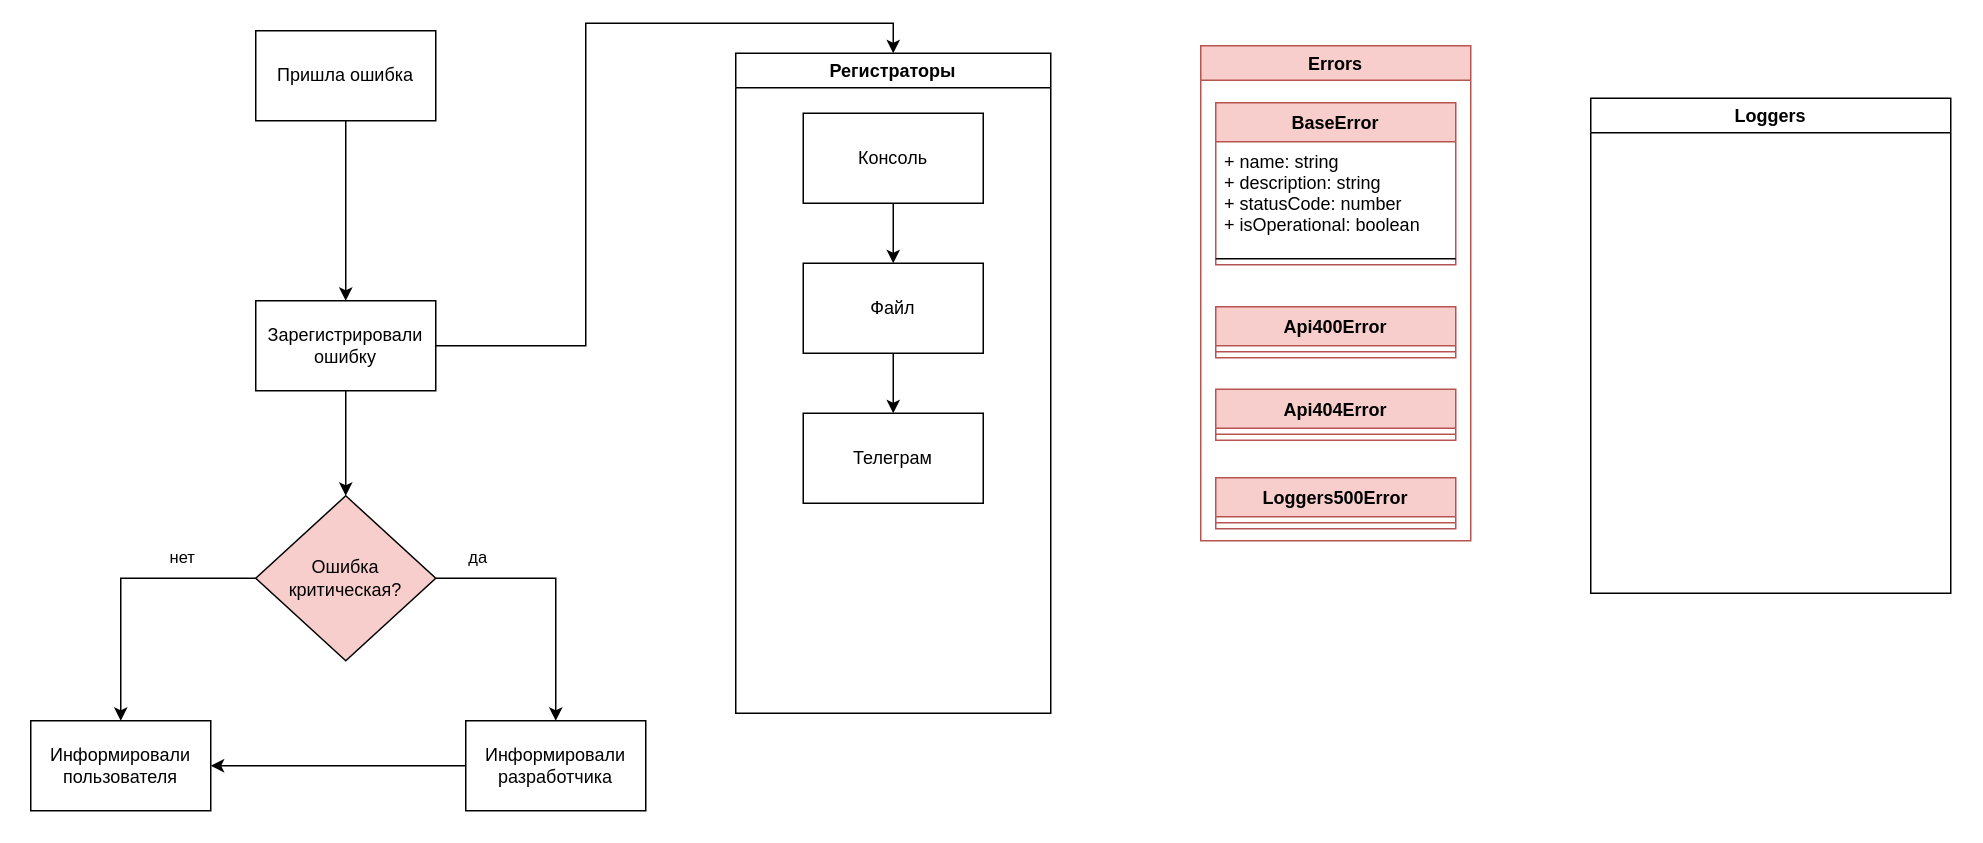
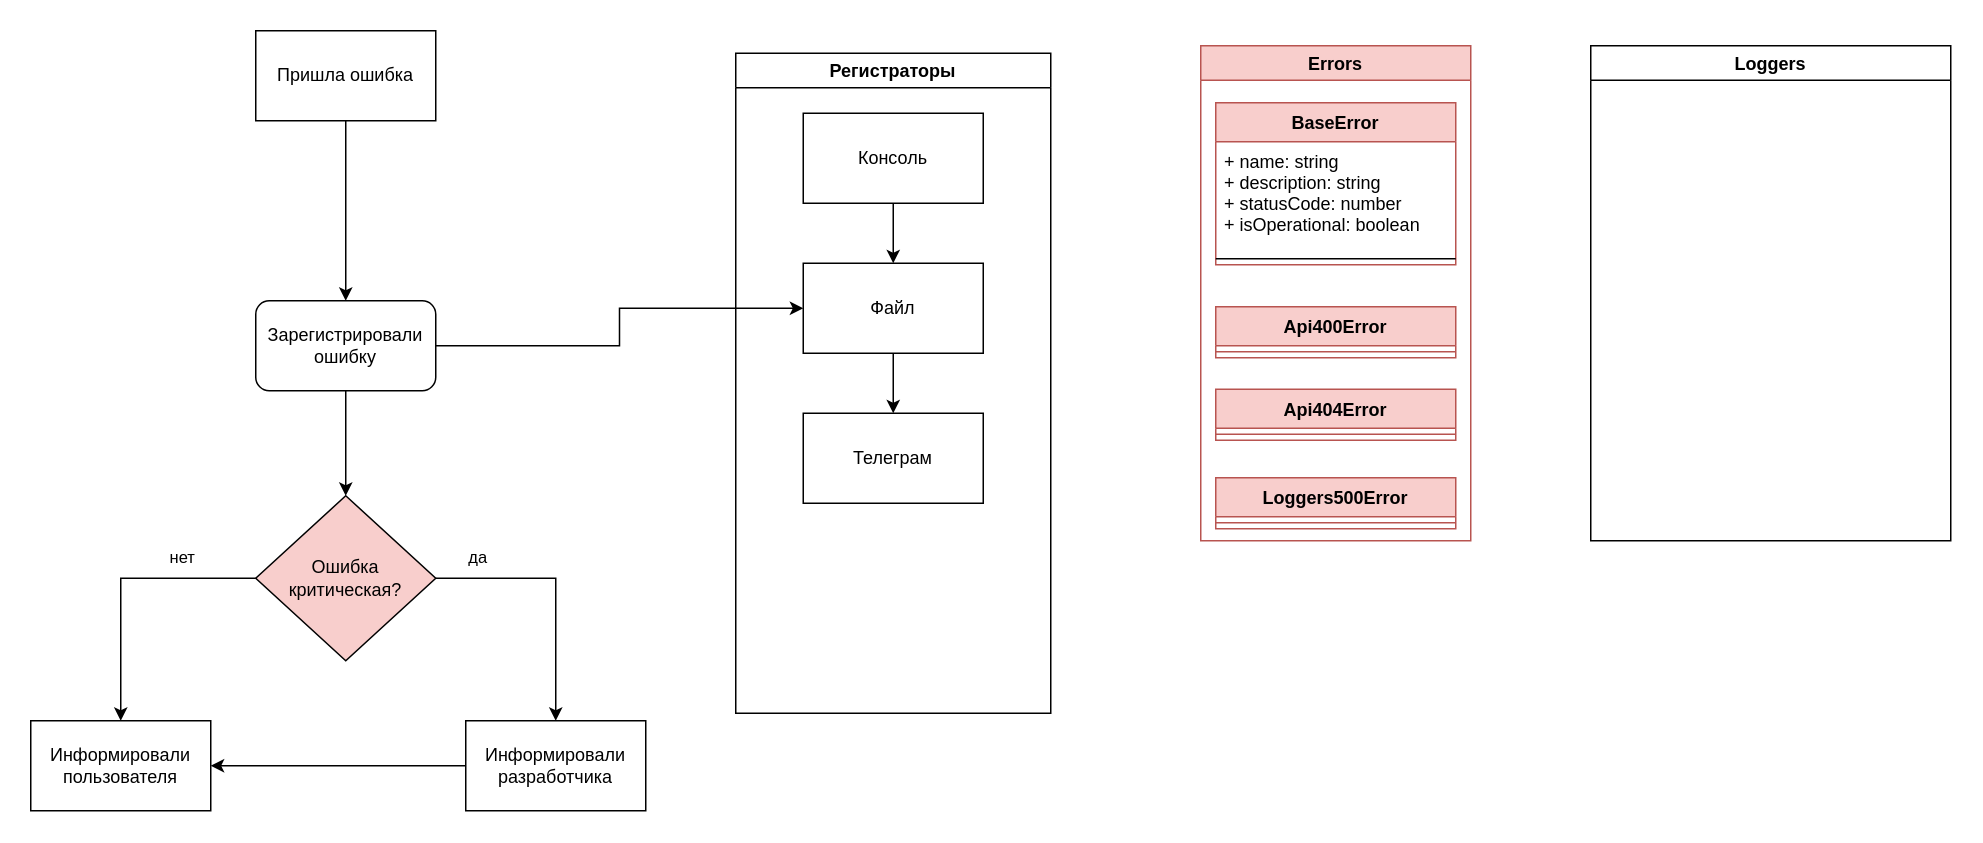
edge "Зарегистрировали ошибку" -> "Регистраторы": now "Зарегистрировали ошибку" -> "Файл"
node "Зарегистрировали ошибку": shape rectangle -> rounded rectangle
node "Loggers": moved (1771, 346) -> (1771, 293)
